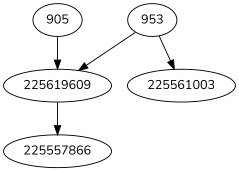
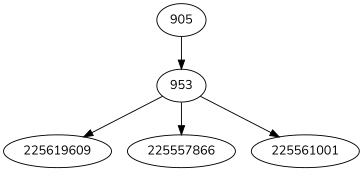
edge "905" -> "225619609": now "905" -> "953"
node "225561003": label "225561003" -> "225561001"
edge "225619609" -> "225557866": now "953" -> "225557866"
